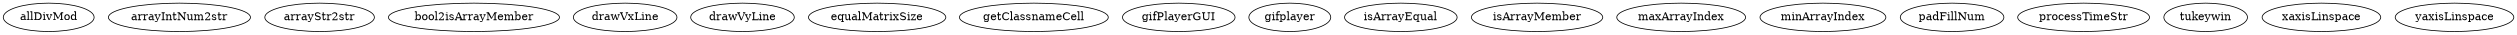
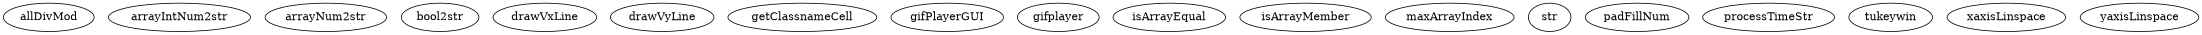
node "arrayStr2str": removed
node "arrayNum2str": added
node "bool2isArrayMember": label "bool2isArrayMember" -> "bool2str"
node "equalMatrixSize": removed
node "minArrayIndex": label "minArrayIndex" -> "str"
